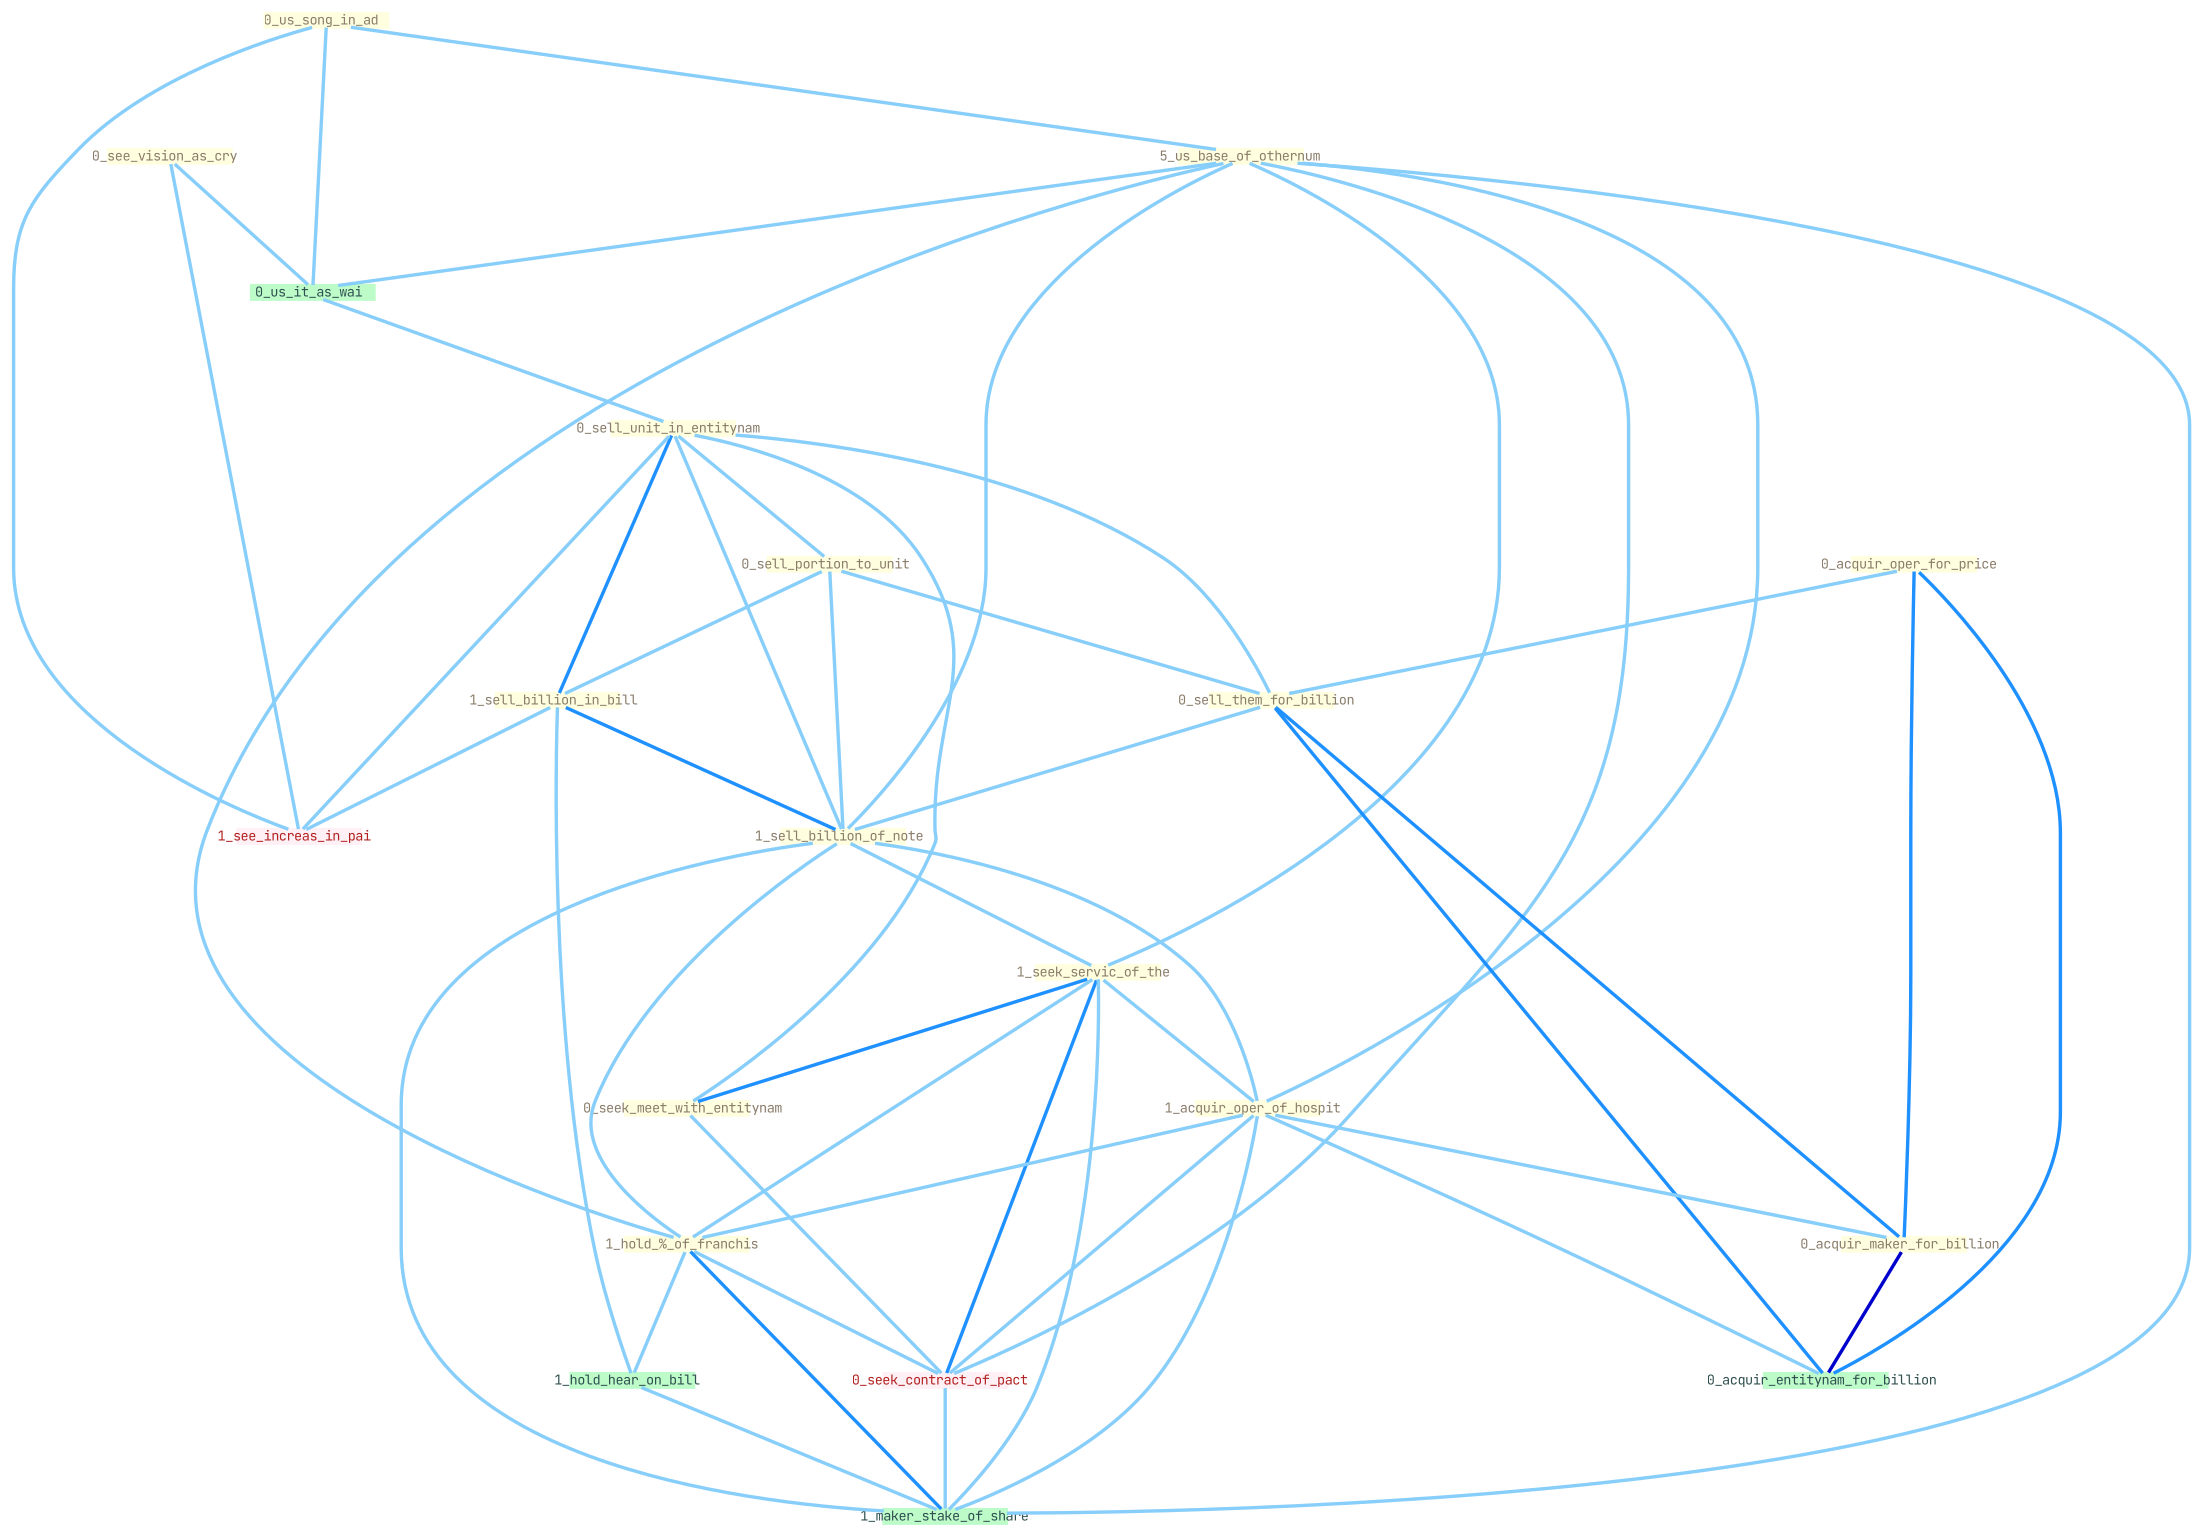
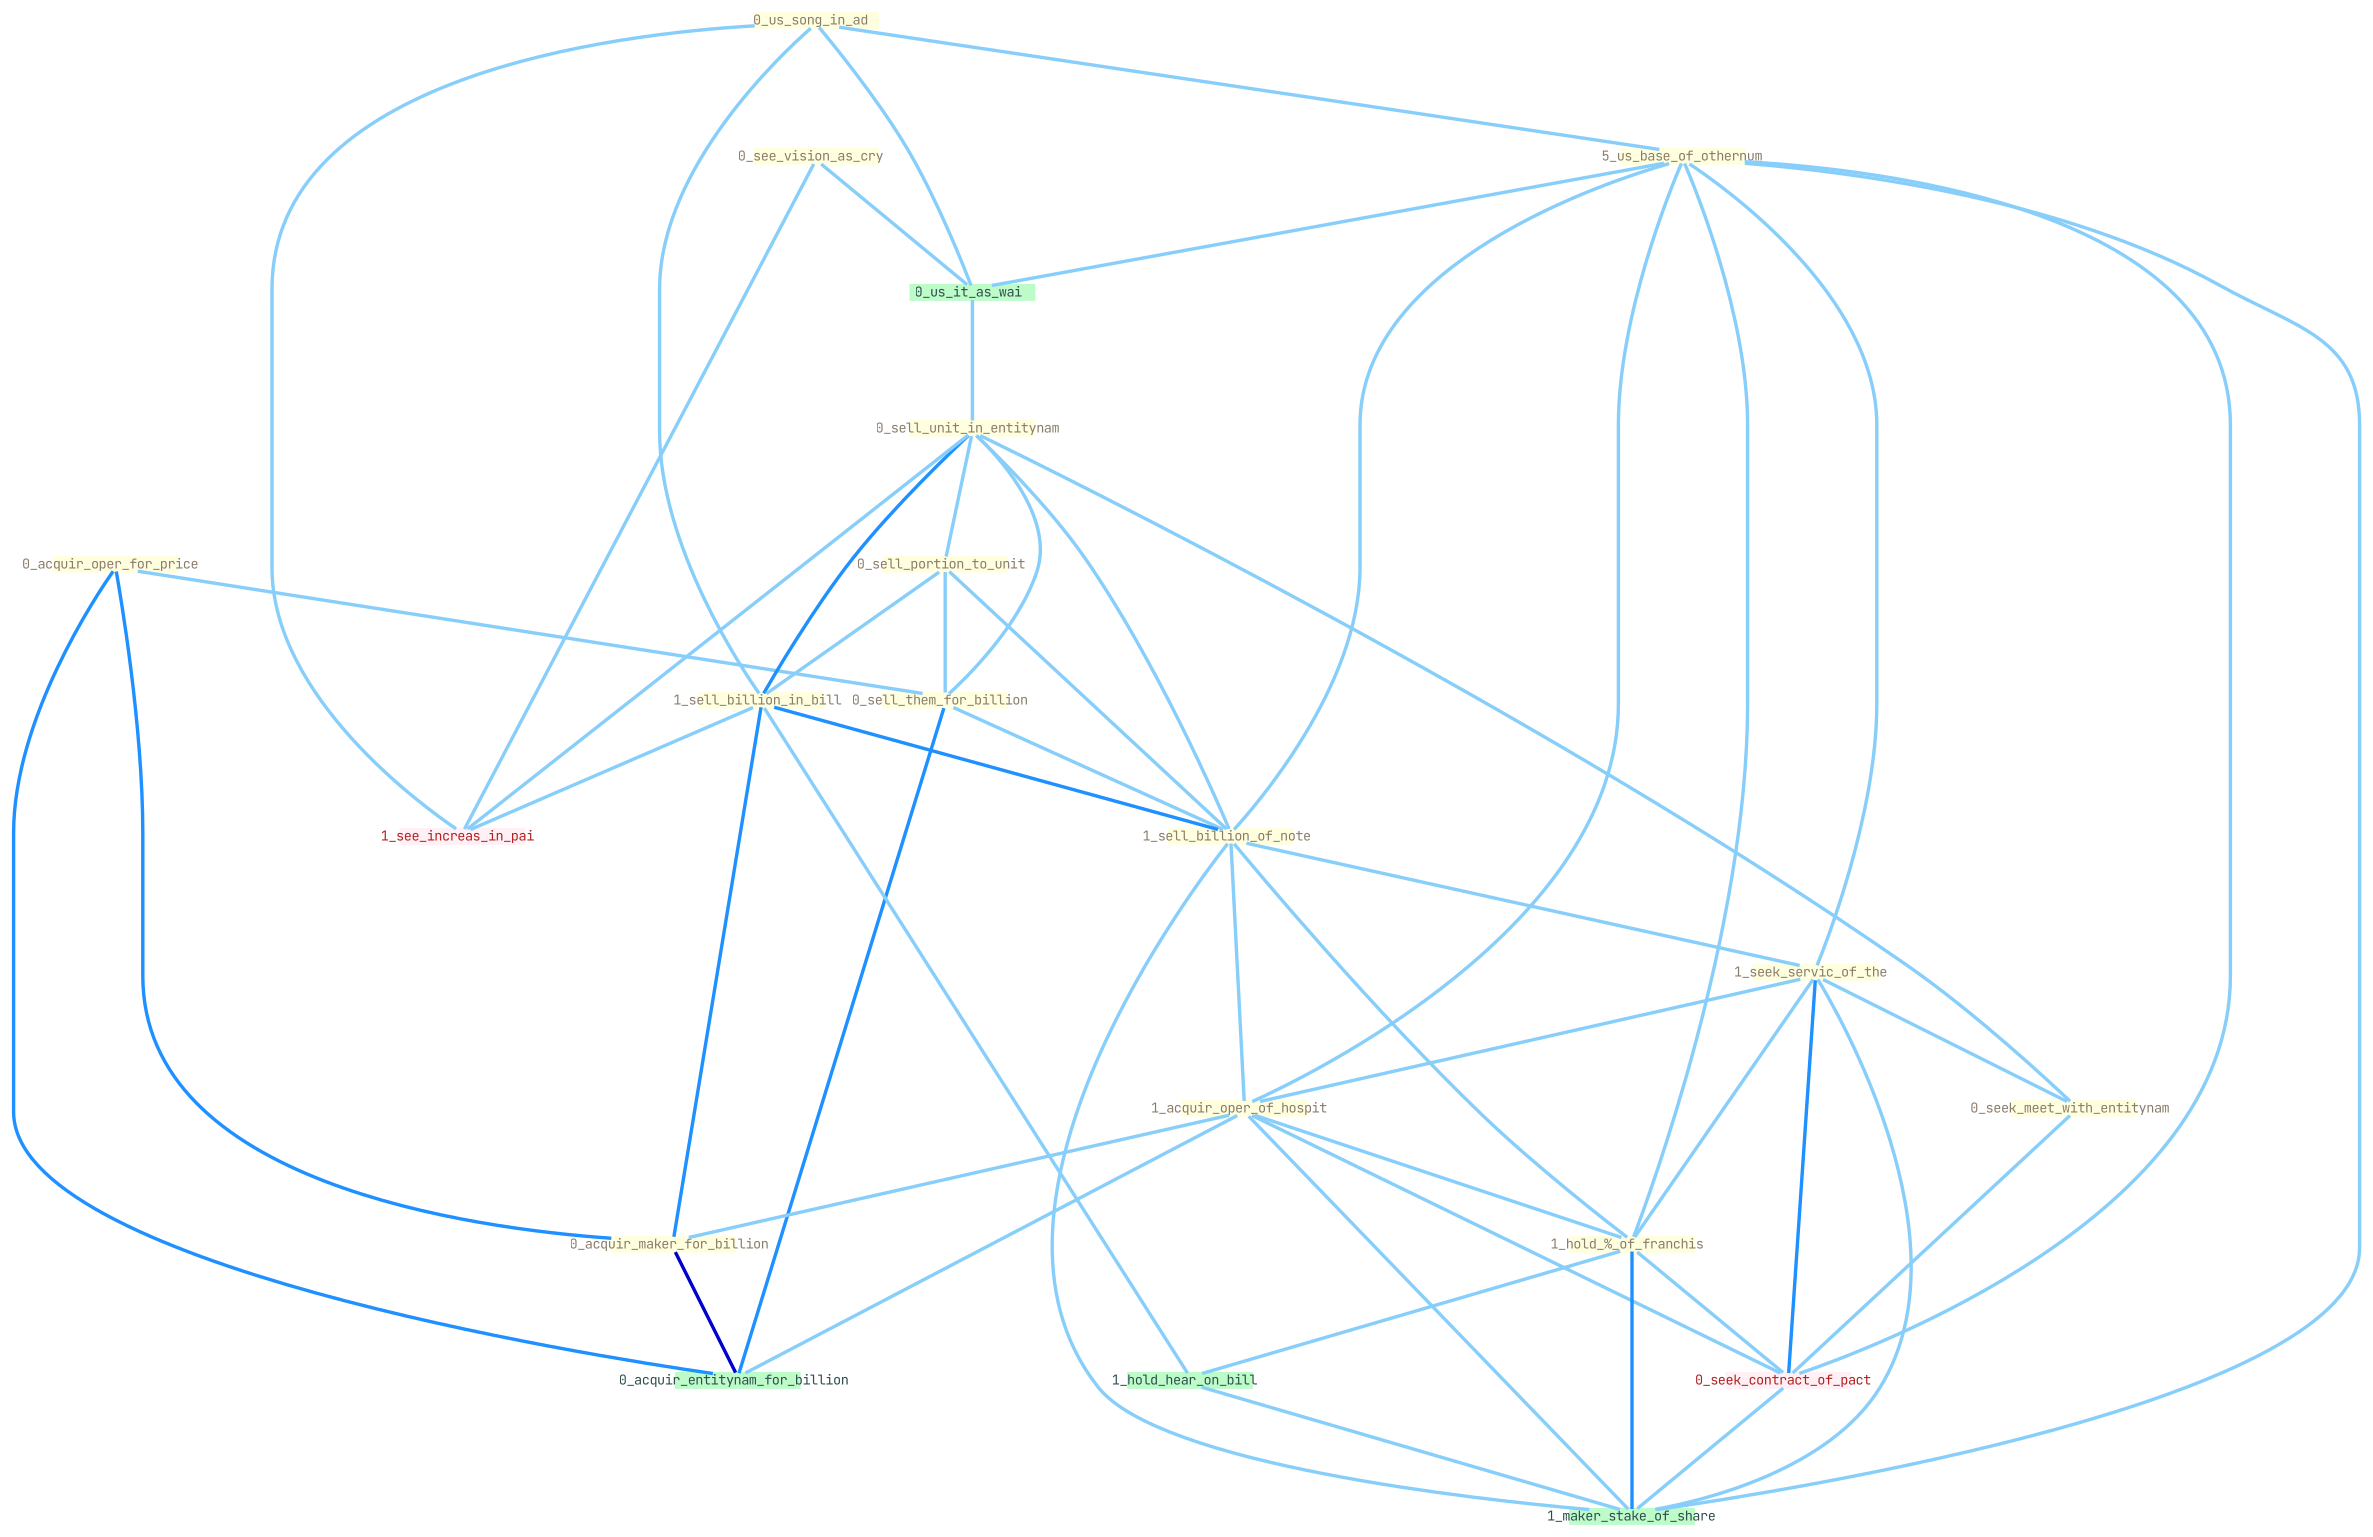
edge "0_us_song_in_ad" -- "1_sell_billion_in_bill": added
edge "0_sell_them_for_billion" -- "0_acquir_maker_for_billion": now "1_sell_billion_in_bill" -- "0_acquir_maker_for_billion"
edge "1_seek_servic_of_the" -- "0_seek_meet_with_entitynam": color #1e90ff -> #87cefa
